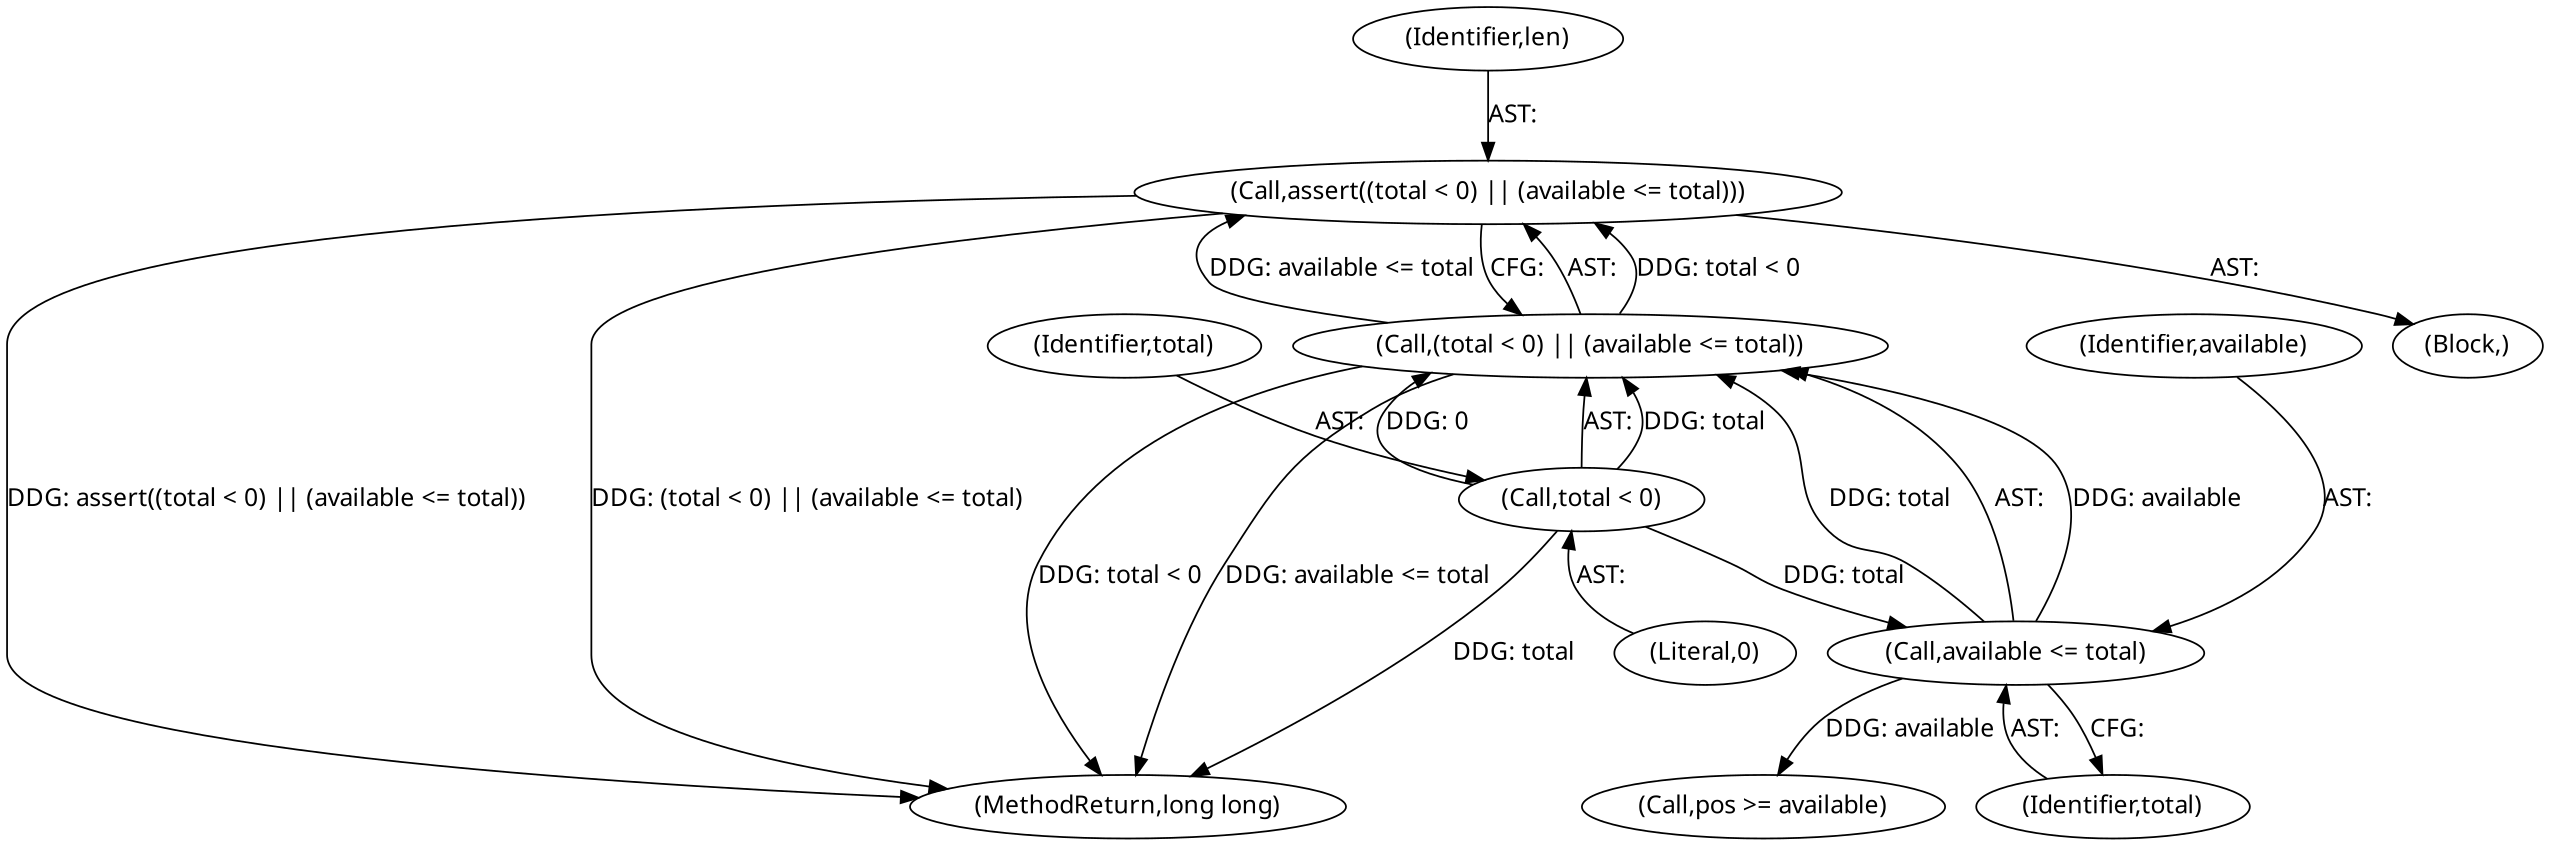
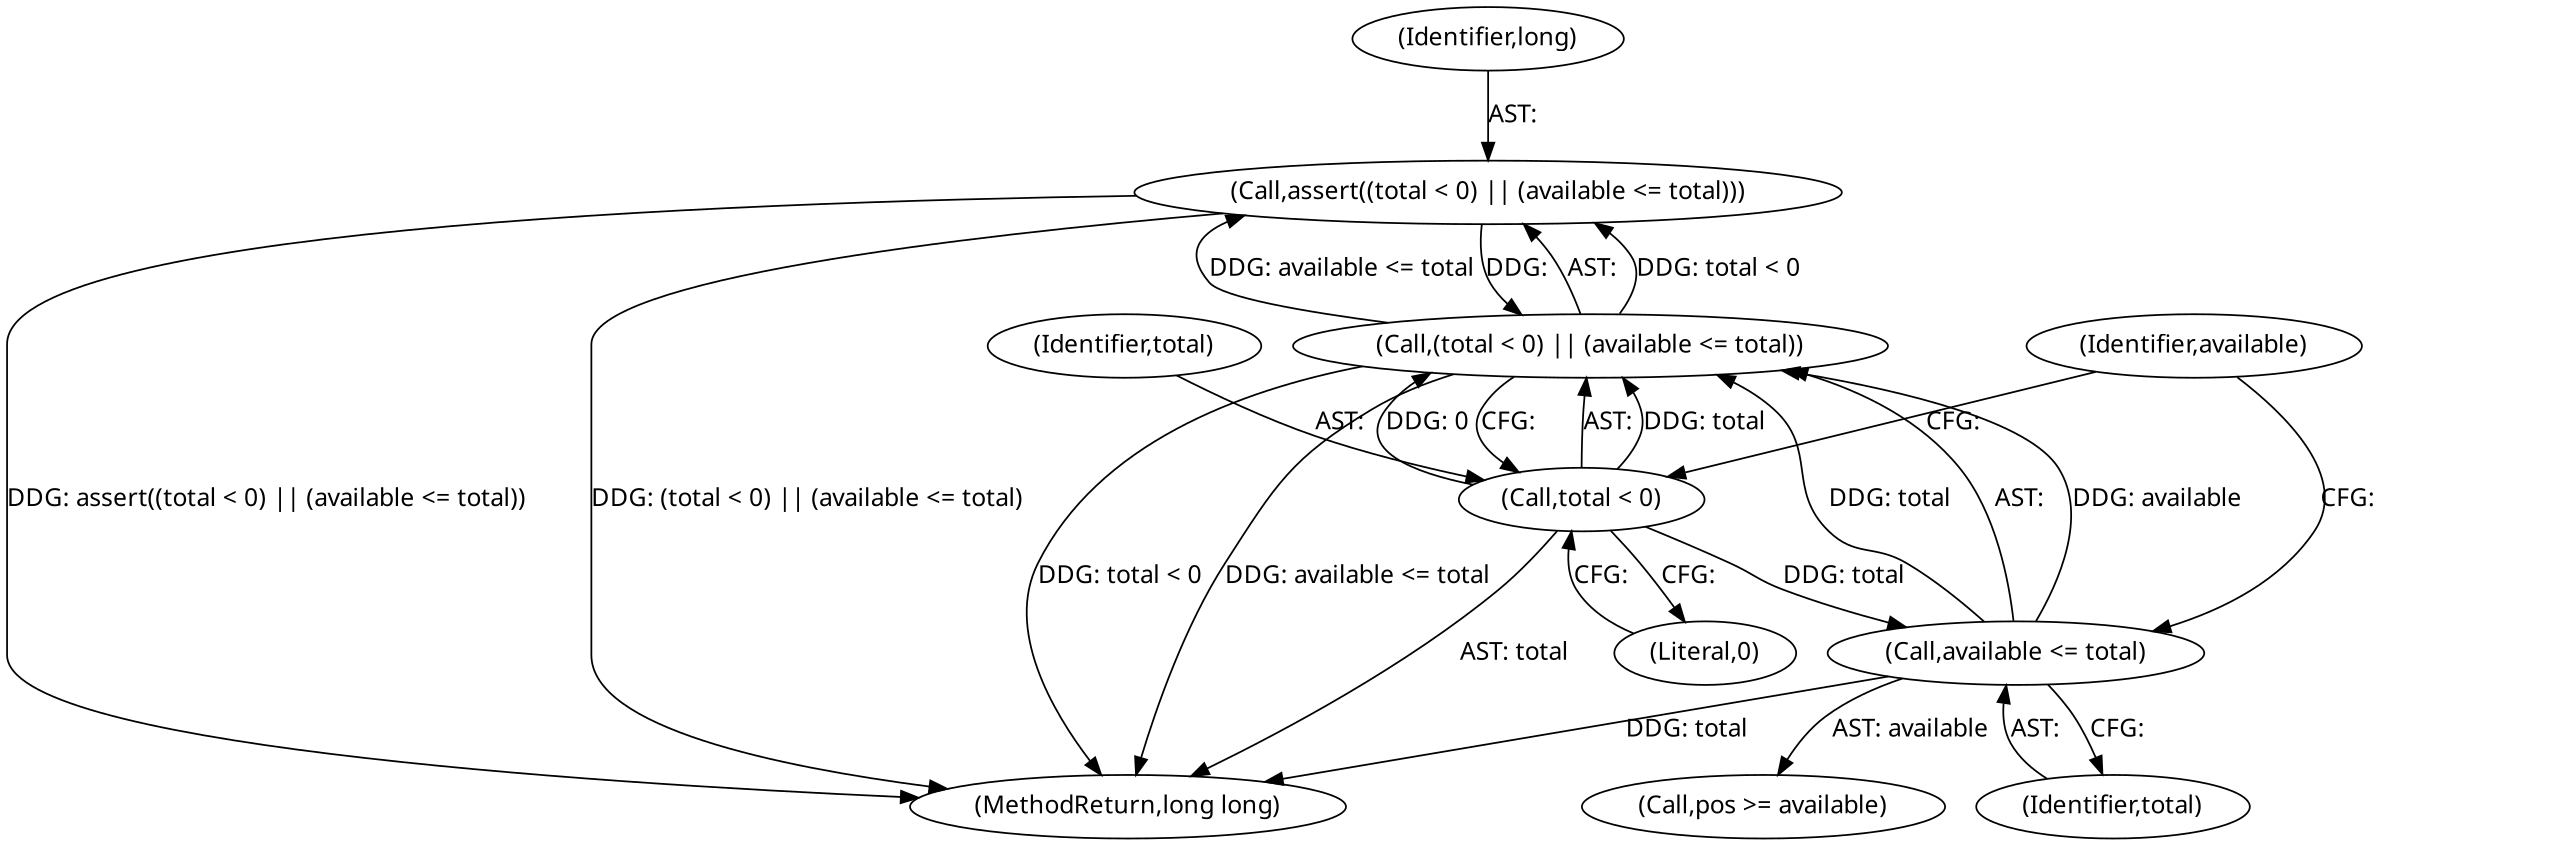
node "(Identifier,len)": label "(Identifier,len)" -> "(Identifier,long)"
edge "(Call,assert((total < 0) || (available <= total)))" -> "(Call,(total < 0) || (available <= total))": label "CFG: " -> "DDG: "
node "(Block,)": removed
edge "(Call,(total < 0) || (available <= total))" -> "(Call,total < 0)": added, label "CFG:"
edge "(Identifier,available)" -> "(Call,total < 0)": added, label "CFG:"
edge "(Identifier,available)" -> "(Call,available <= total)": label "AST: " -> "CFG: "
edge "(Call,total < 0)" -> "(Literal,0)": added, label "CFG:"
edge "(Literal,0)" -> "(Call,total < 0)": label "AST: " -> "CFG: "
edge "(Call,total < 0)" -> "(MethodReturn,long long)": label "DDG: total" -> "AST: total"
edge "(Call,available <= total)" -> "(MethodReturn,long long)": added, label "DDG: total"
edge "(Call,available <= total)" -> "(Call,pos >= available)": label "DDG: available" -> "AST: available"
